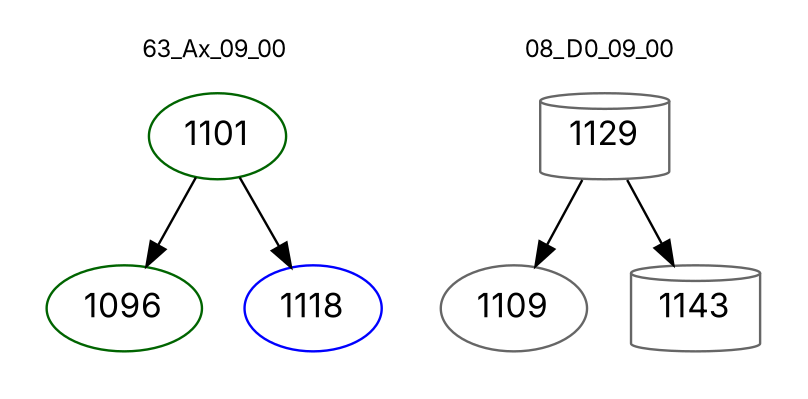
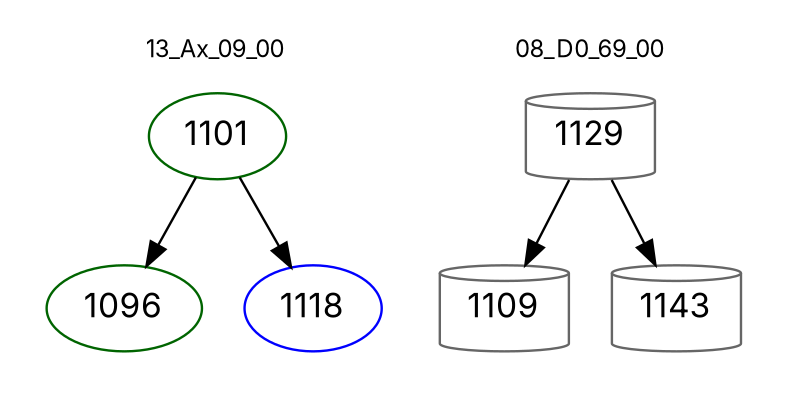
cluster "63_Ax_09_00": label "63_Ax_09_00" -> "13_Ax_09_00"
cluster "08_D0_09_00": label "08_D0_09_00" -> "08_D0_69_00"
node "1109": shape ellipse -> cylinder
